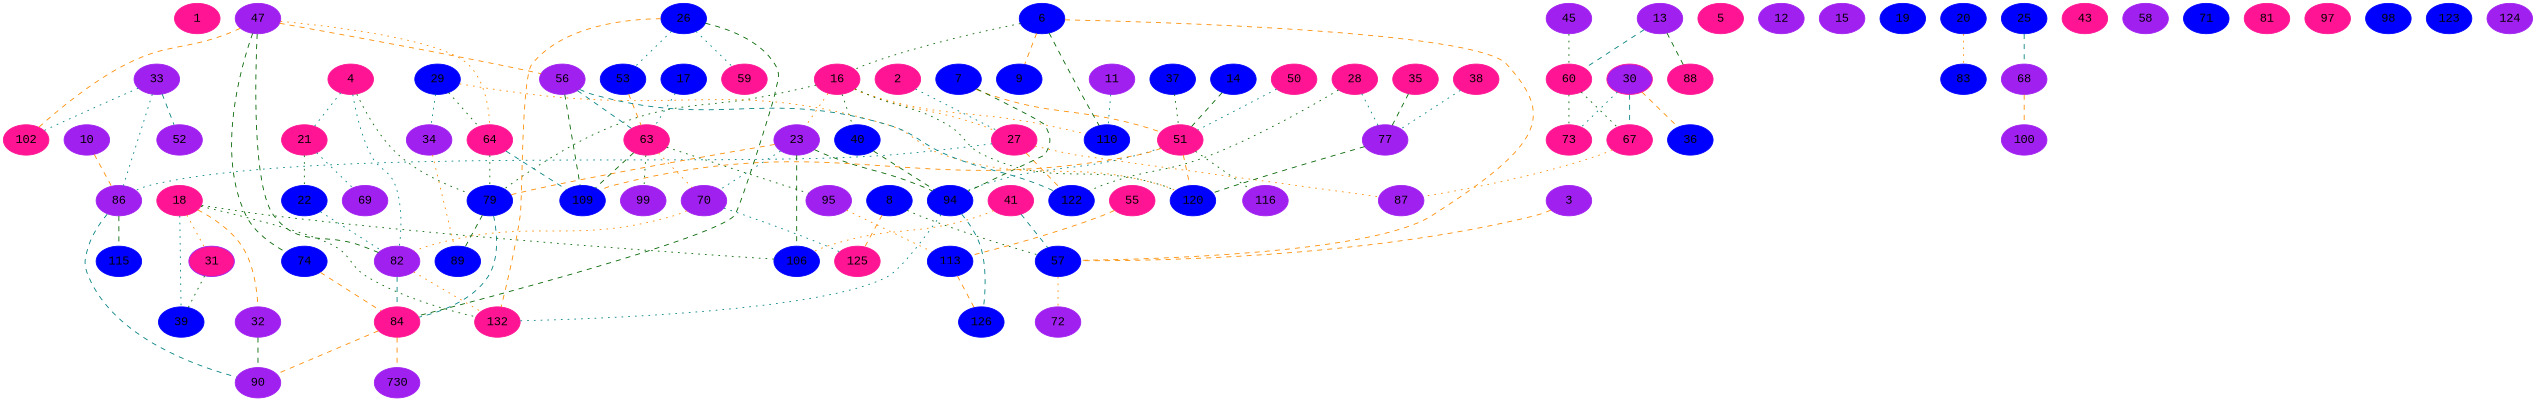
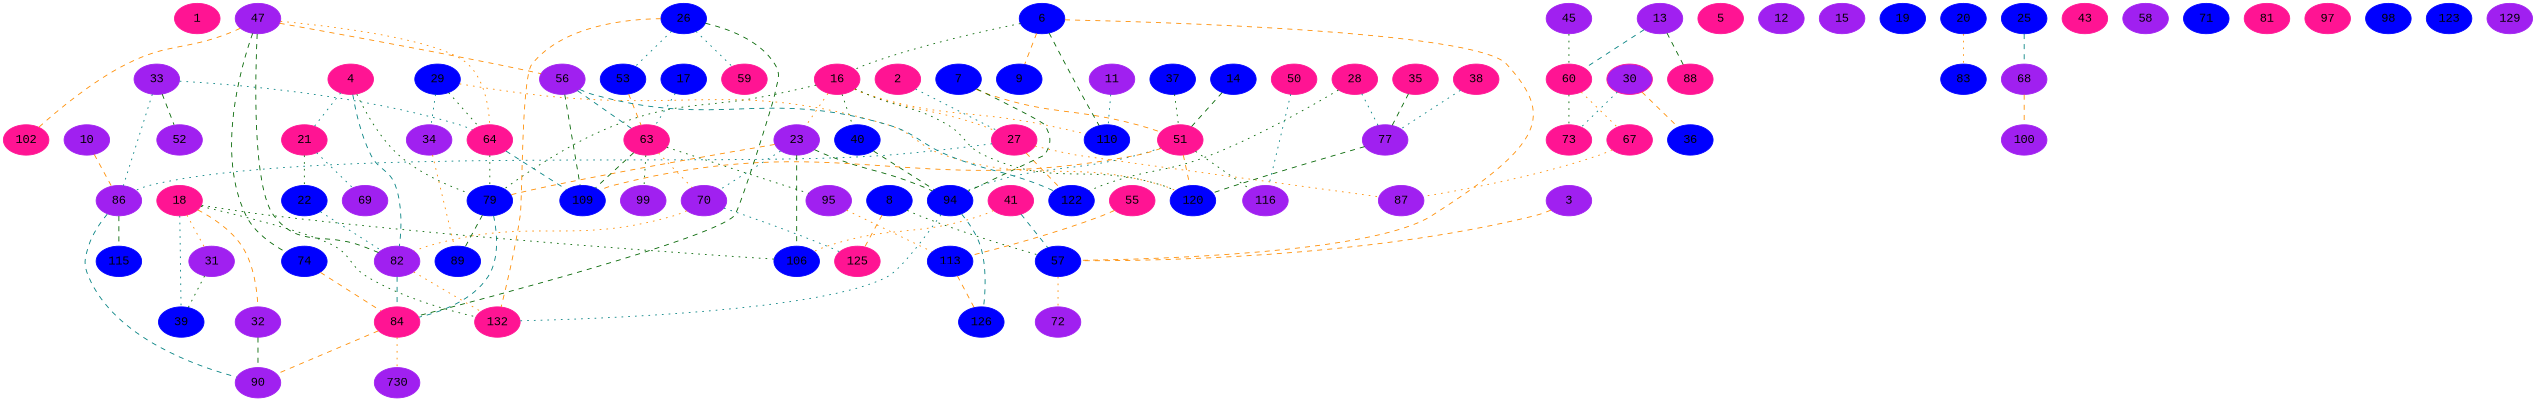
node "124": label "124" -> "129"
edge "60" -- "67": color darkgreen -> darkorange
edge "33" -- "102": now "33" -- "64"
edge "33" -- "52": color teal -> darkgreen
edge "50" -- "51": now "50" -- "116"
edge "30" -- "67": removed
edge "4" -- "82": style dotted -> dashed
node "31": fillcolor deeppink -> purple
edge "84" -- "730": style dashed -> dotted
